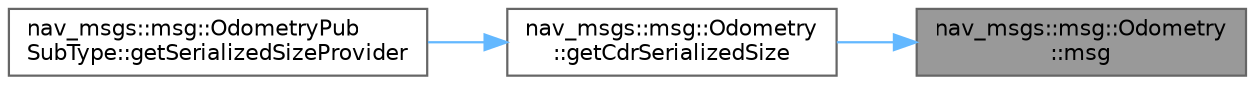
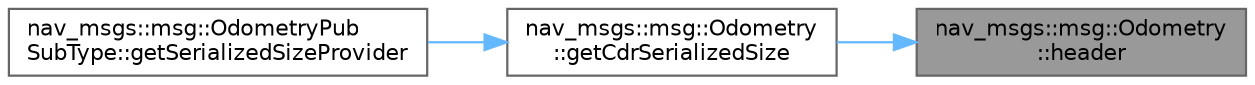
node "nav_msgs::msg::Odometry ::msg": label "nav_msgs::msg::Odometry ::msg" -> "nav_msgs::msg::Odometry ::header"
